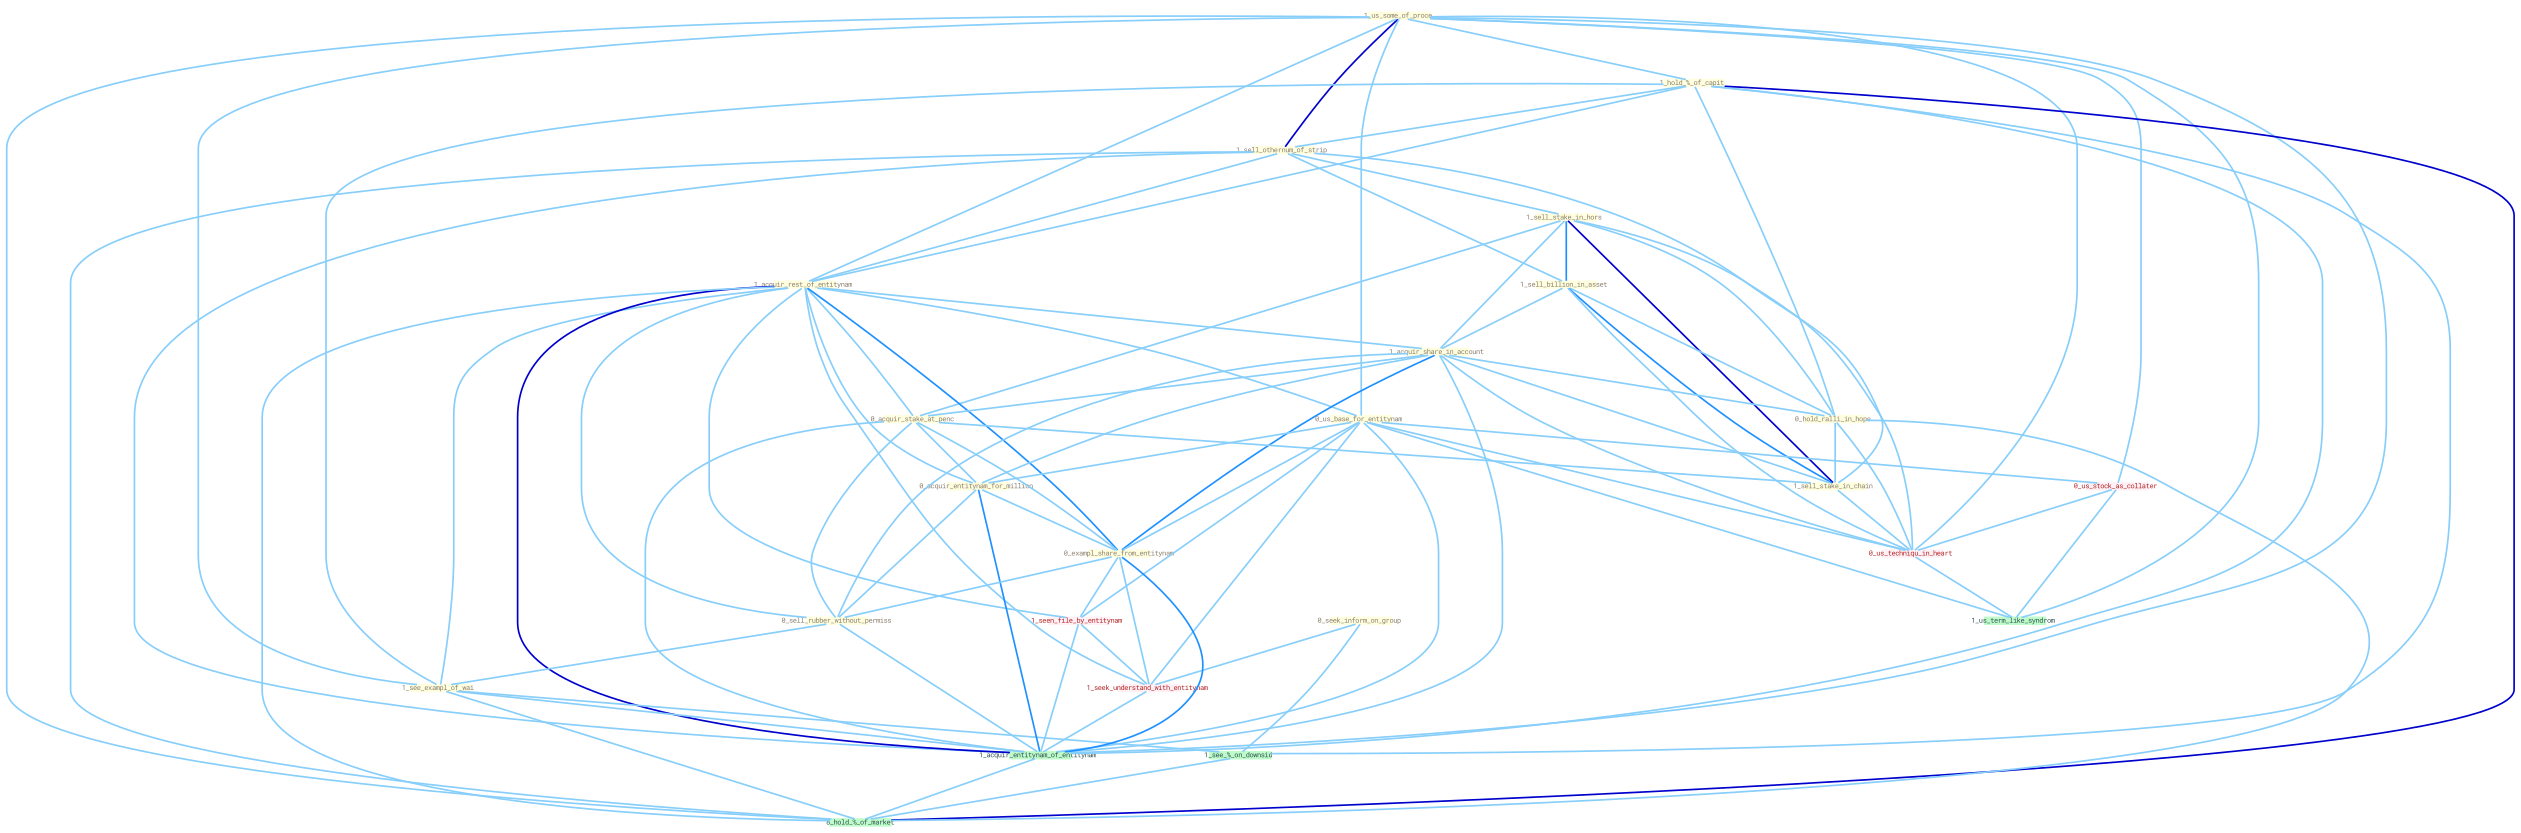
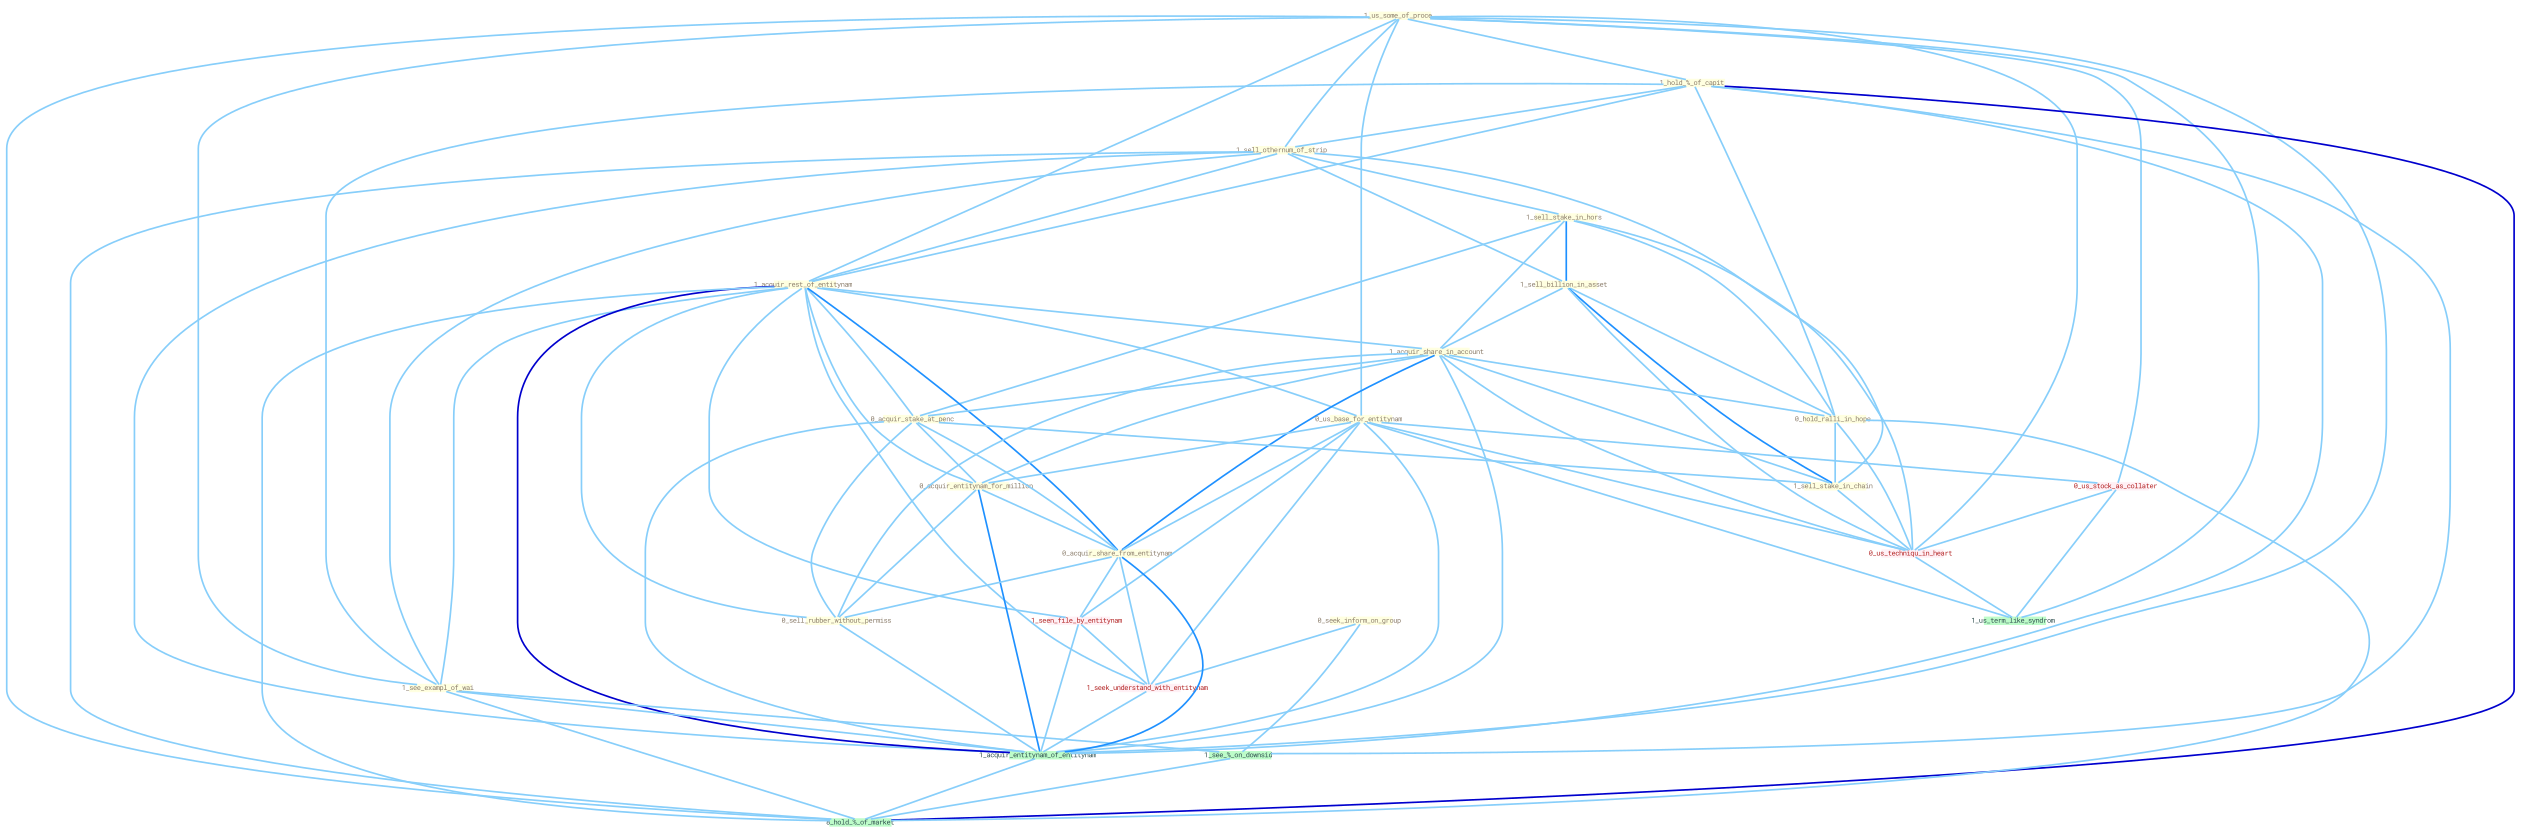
edge "1_us_some_of_proce" -- "1_sell_othernum_of_strip": color #0000cd -> #87cefa
edge "1_sell_stake_in_hors" -- "1_sell_stake_in_chain": removed
node "0_exampl_share_from_entitynam": label "0_exampl_share_from_entitynam" -> "0_acquir_share_from_entitynam"
edge "0_sell_rubber_without_permiss" -- "1_see_exampl_of_wai": now "1_sell_othernum_of_strip" -- "1_see_exampl_of_wai"
